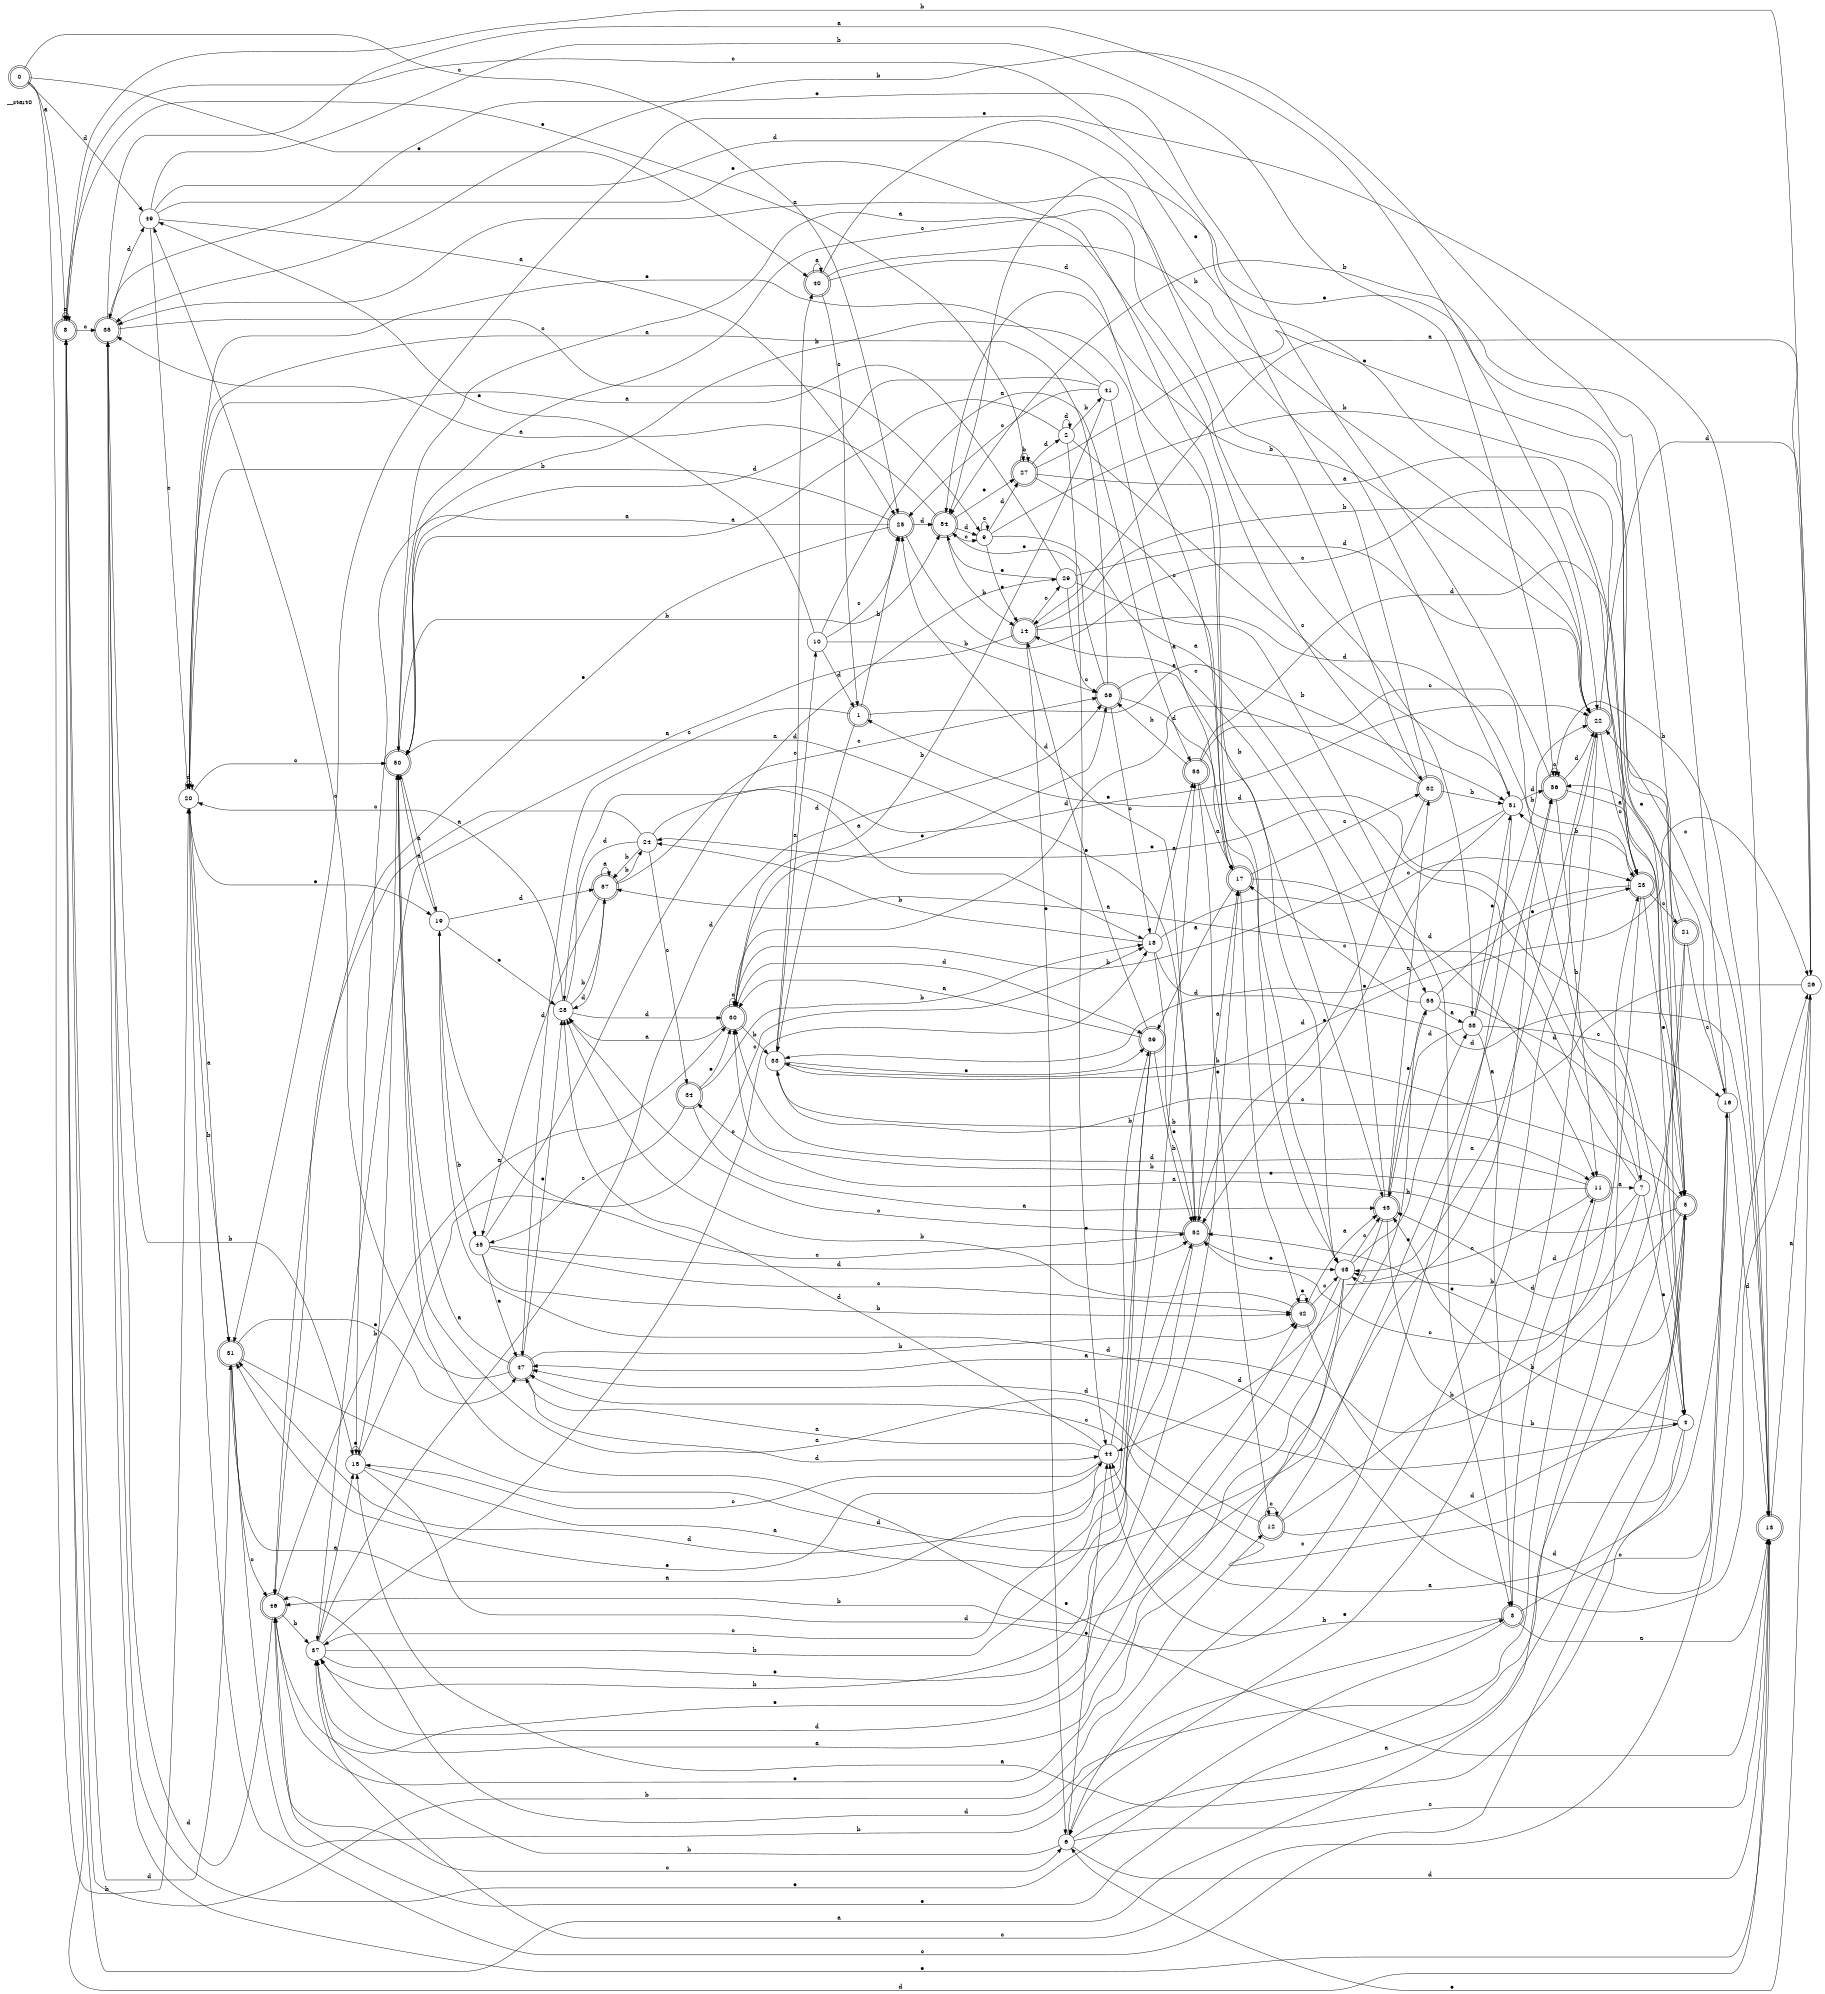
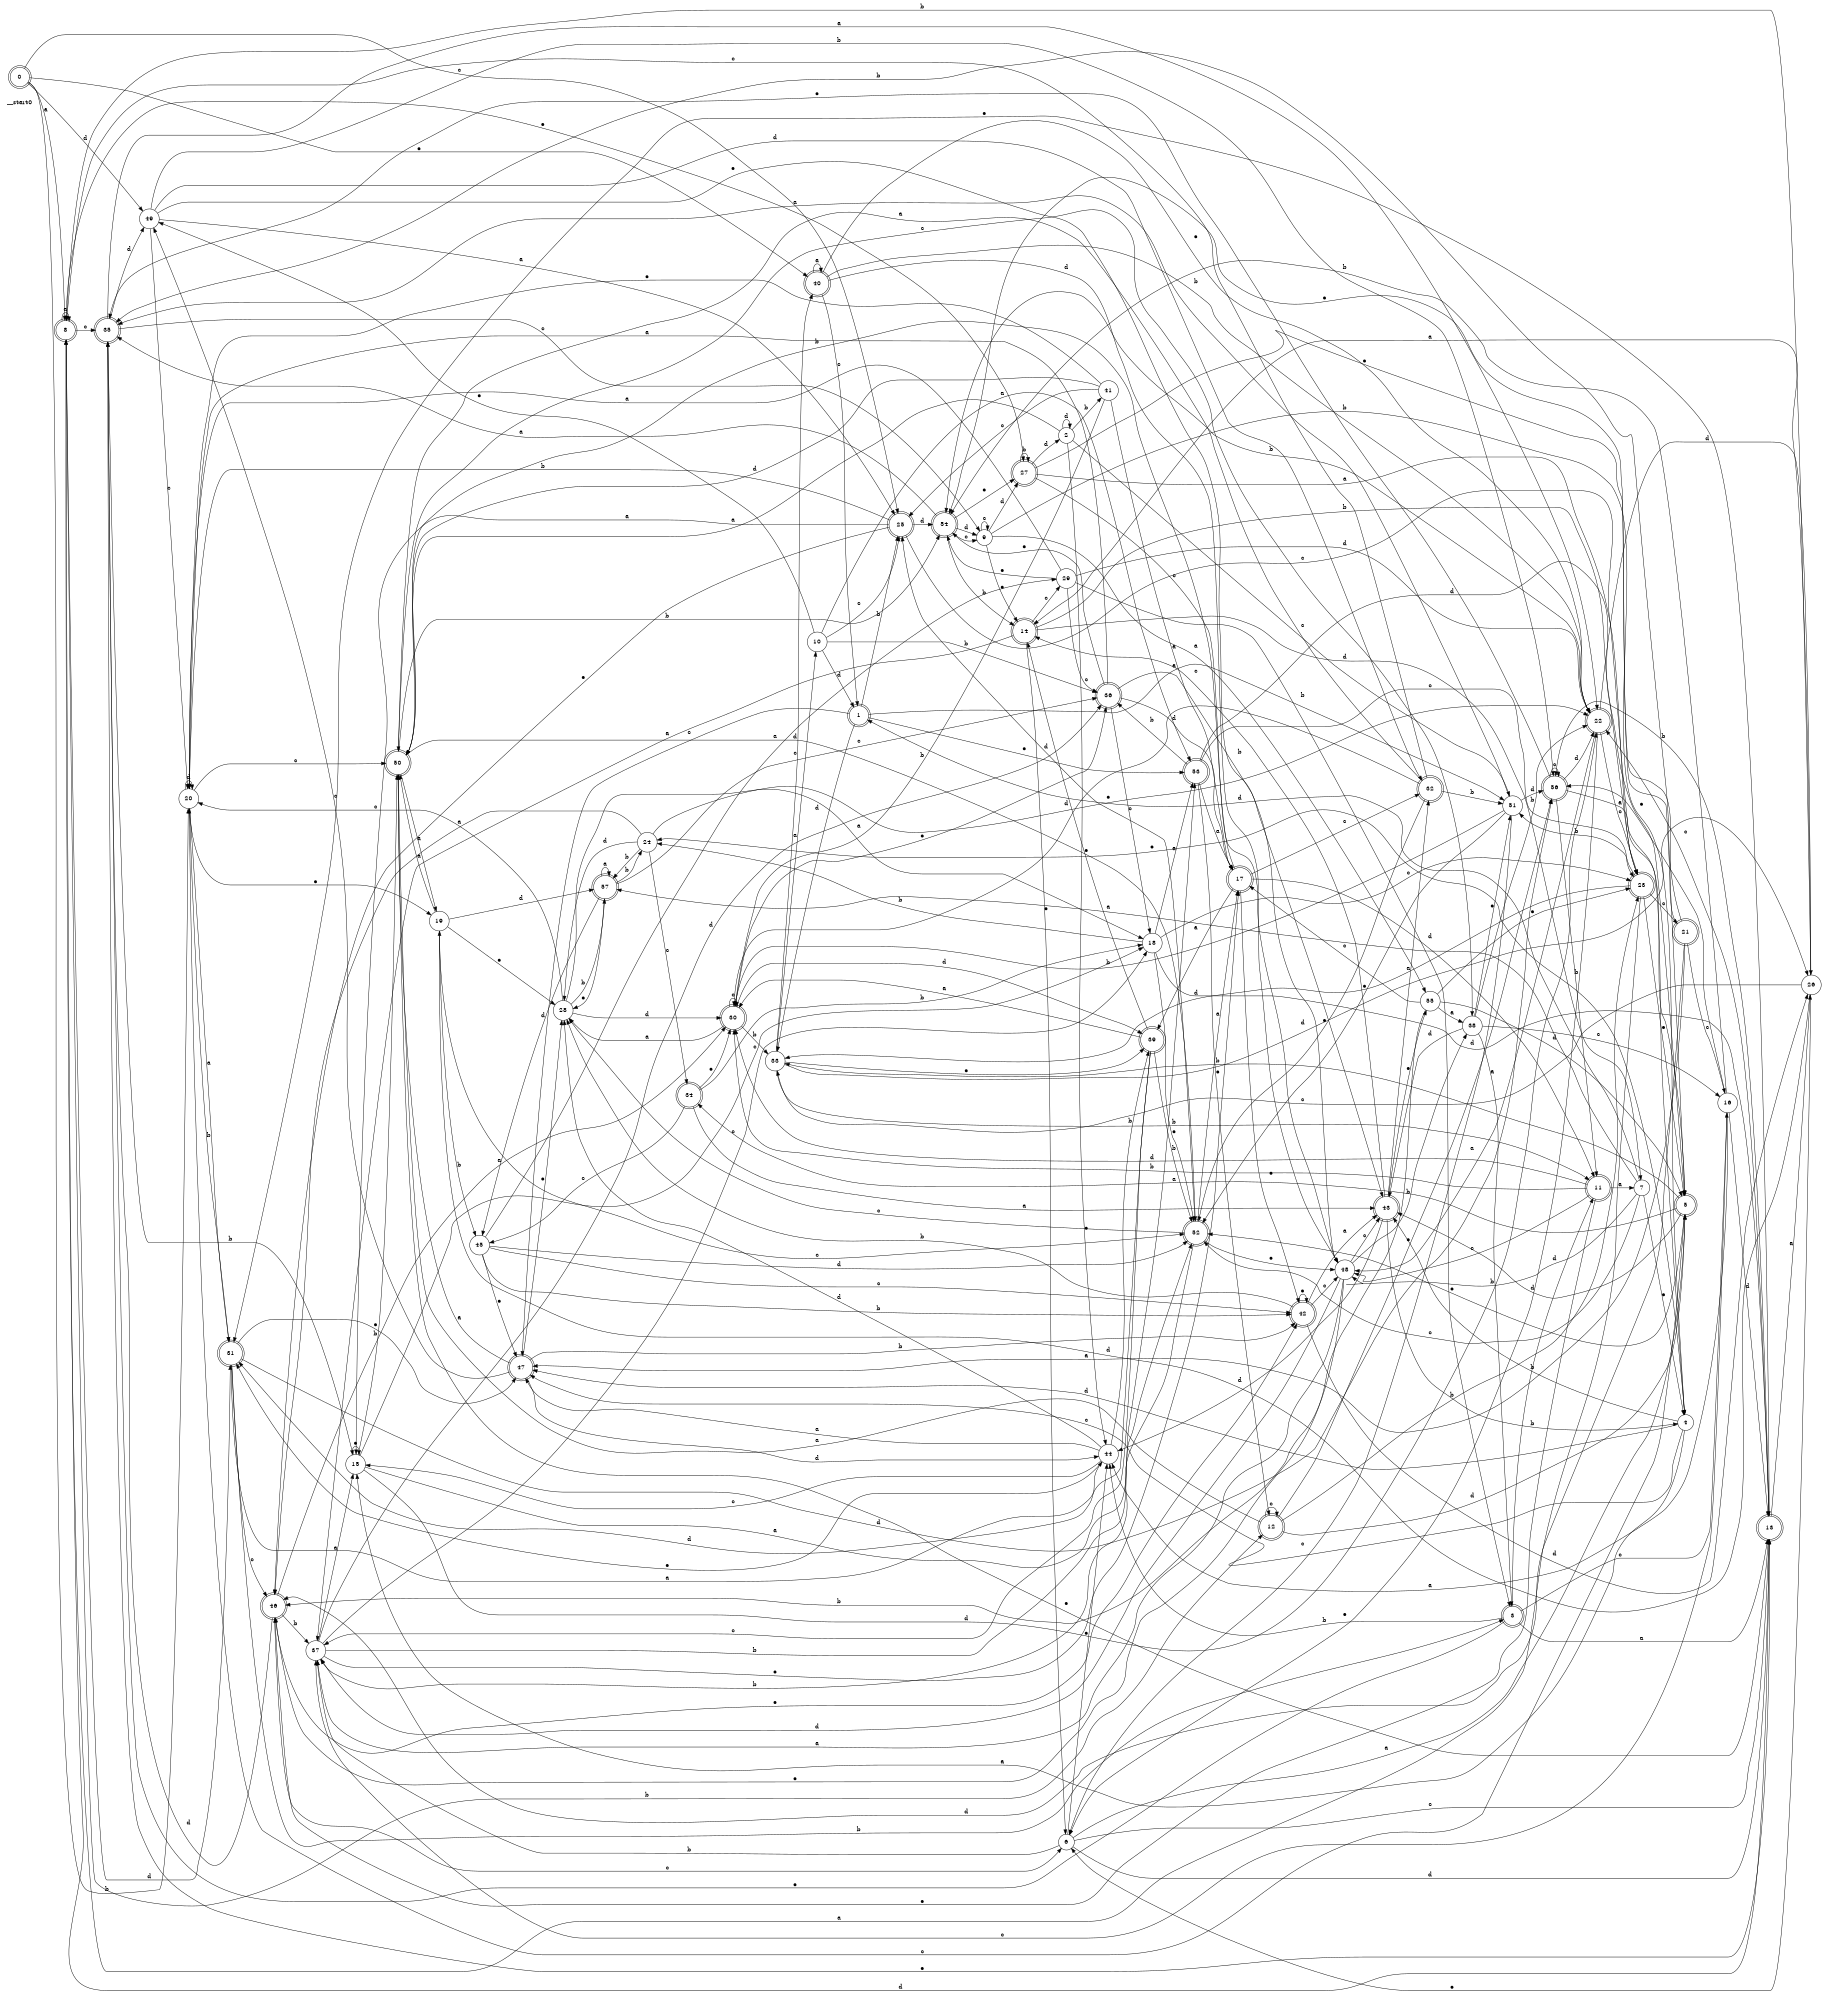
edge "1" -> "53": added, label "e"
edge "57" -> "28": label "d" -> "e"
